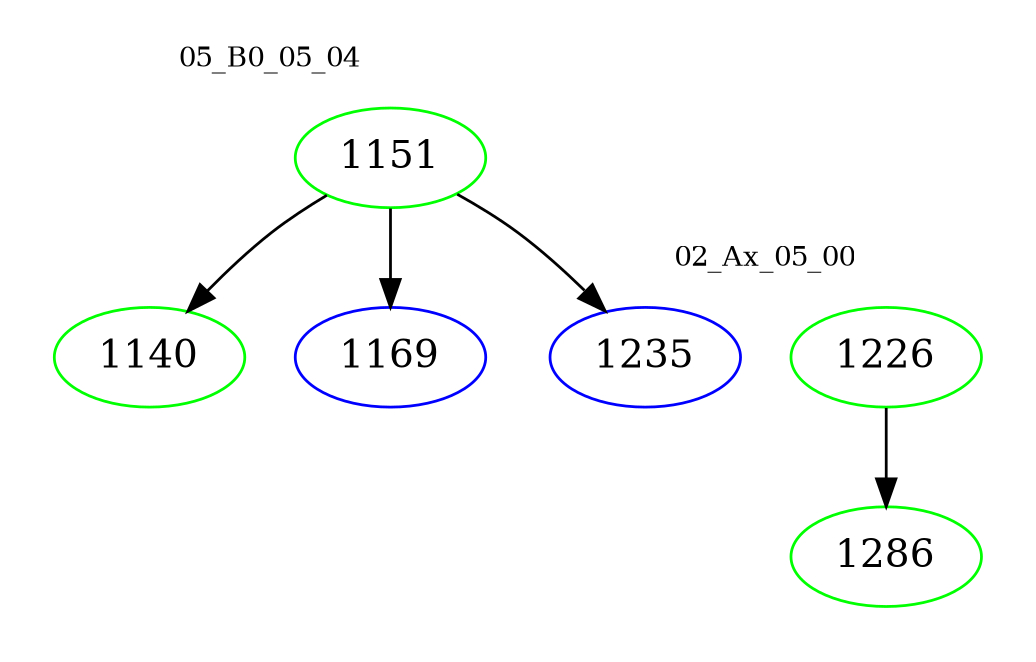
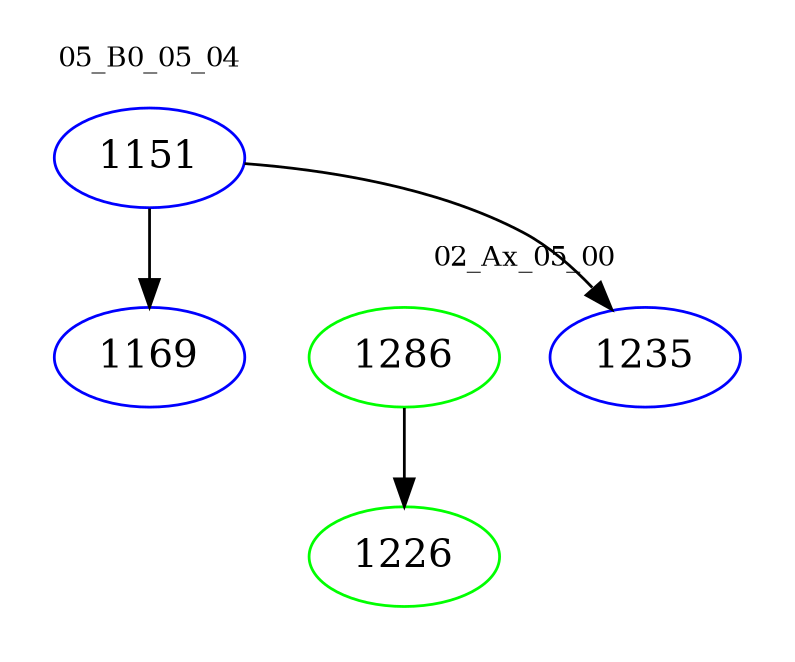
node "1151": color green -> blue
node "1140": removed
edge "1226" -> "1286": reversed
